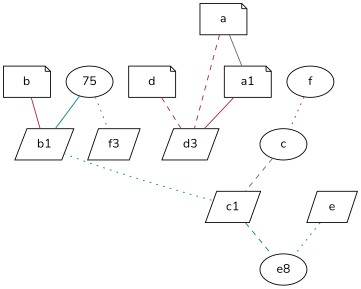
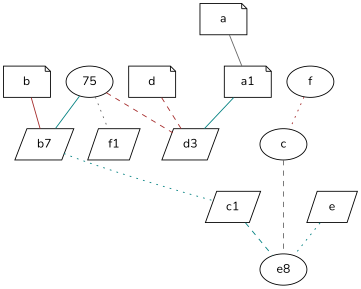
edge "a" -- "d3": now "75" -- "d3"
edge "a1" -- "d3": color brown -> teal
node "b1": label "b1" -> "b7"
node "f3": label "f3" -> "f1"
edge "c" -- "c1": now "c" -- "e8"
